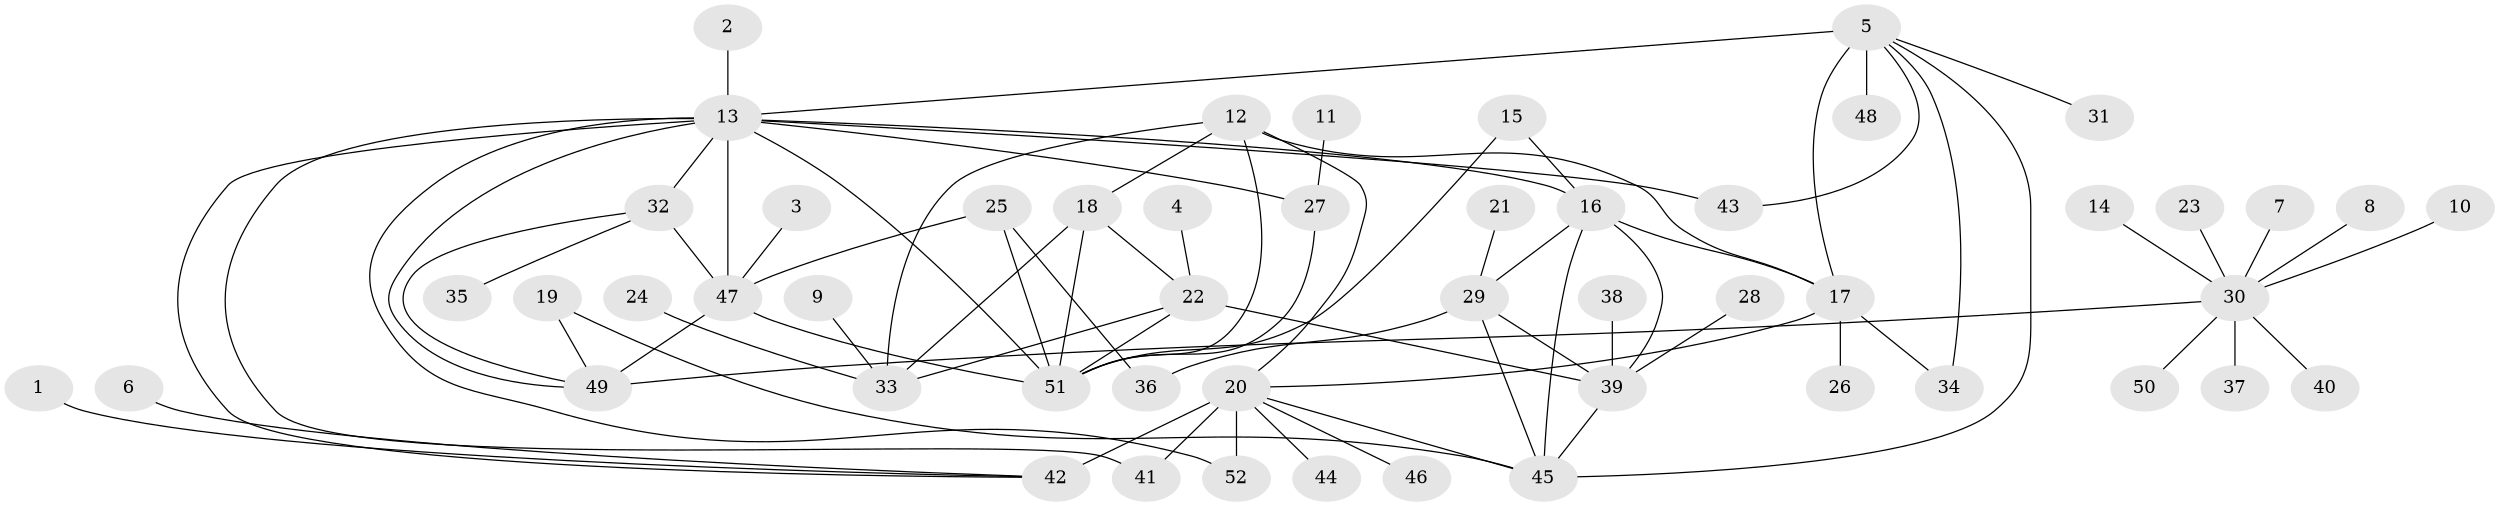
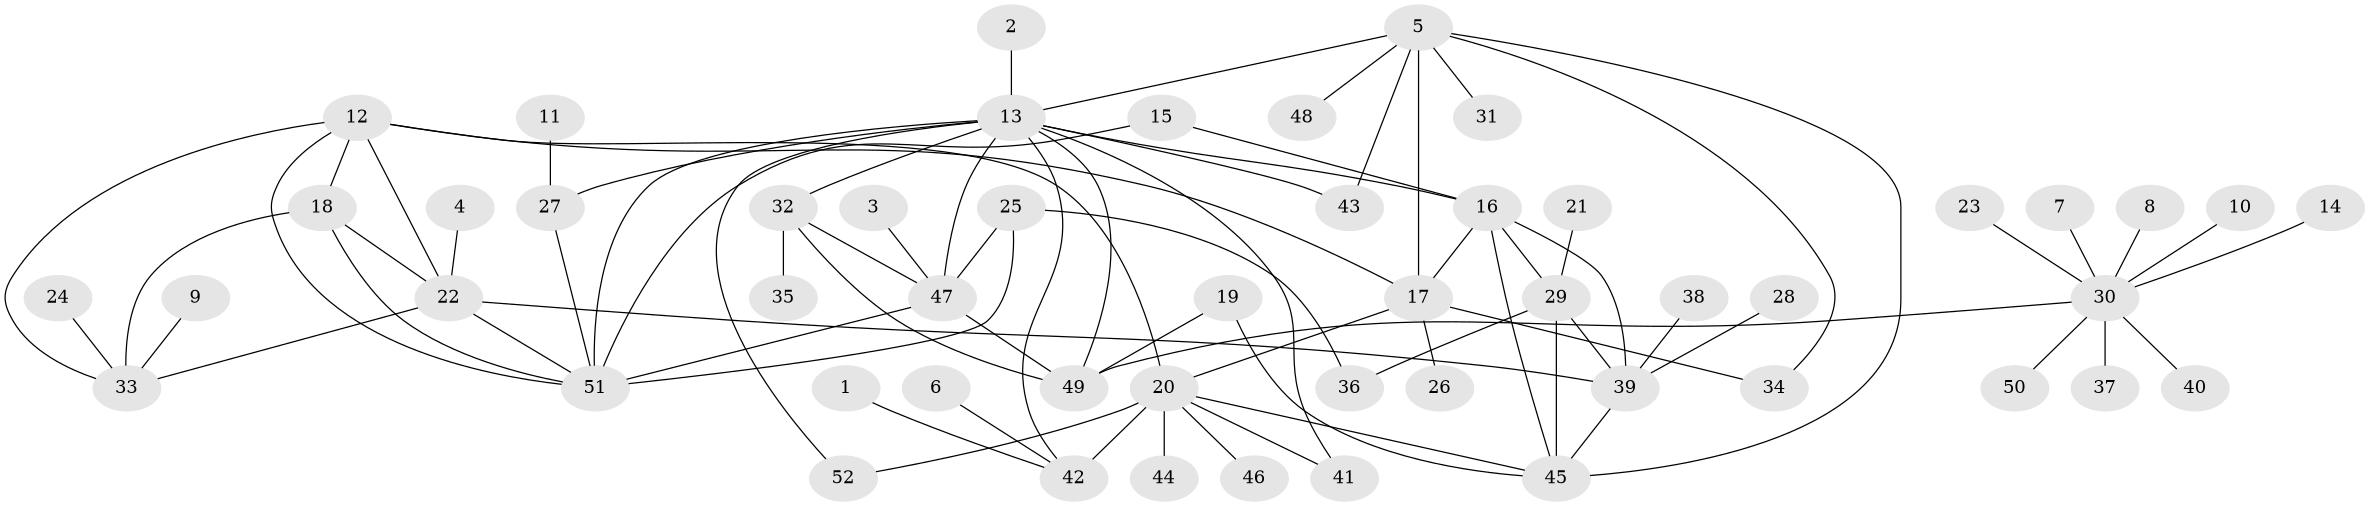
edge "12" -- "22": added
